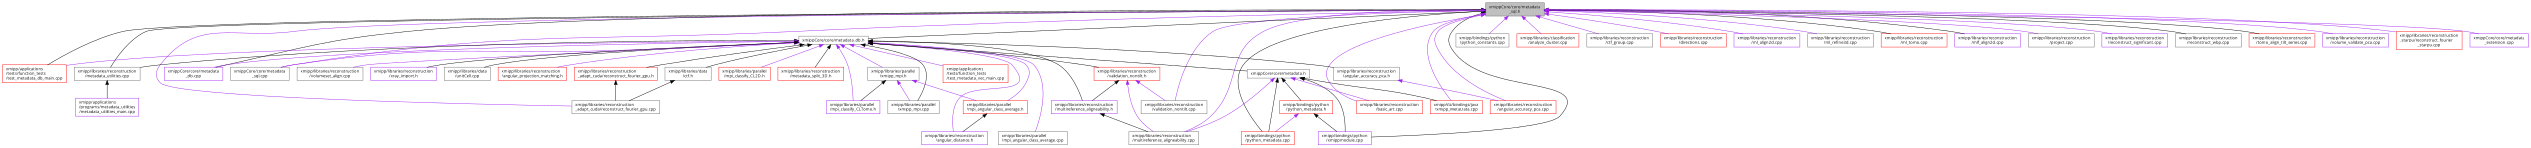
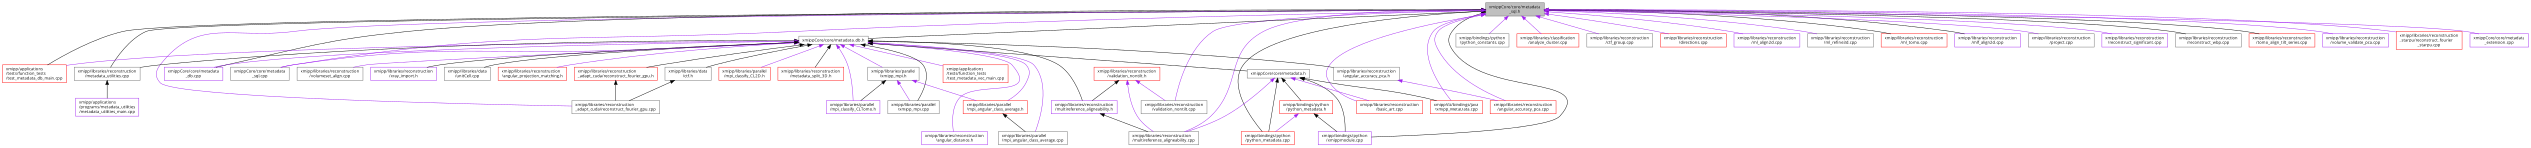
edge "xmipp/libraries/reconstruction /validation_nontilt.h" -> "xmippCore/core/metadata_db.h": removed
edge "xmipp/libraries/reconstruction /angular_distance.h" -> "xmipp/libraries/parallel /mpi_angular_class_average.h": now "xmipp/libraries/parallel /mpi_angular_class_average.cpp" -> "xmipp/libraries/parallel /mpi_angular_class_average.h"
